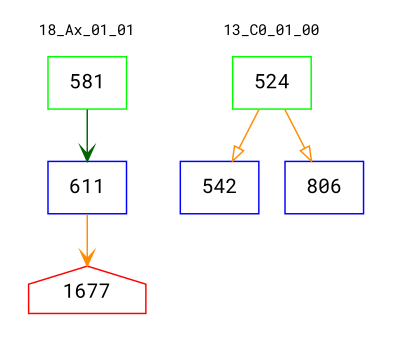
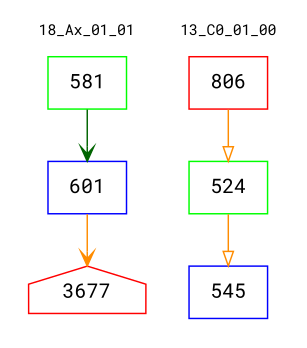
edge "524" -> "806": reversed
node "611": label "611" -> "601"
node "542": label "542" -> "545"
node "806": color blue -> red
node "1677": label "1677" -> "3677"
